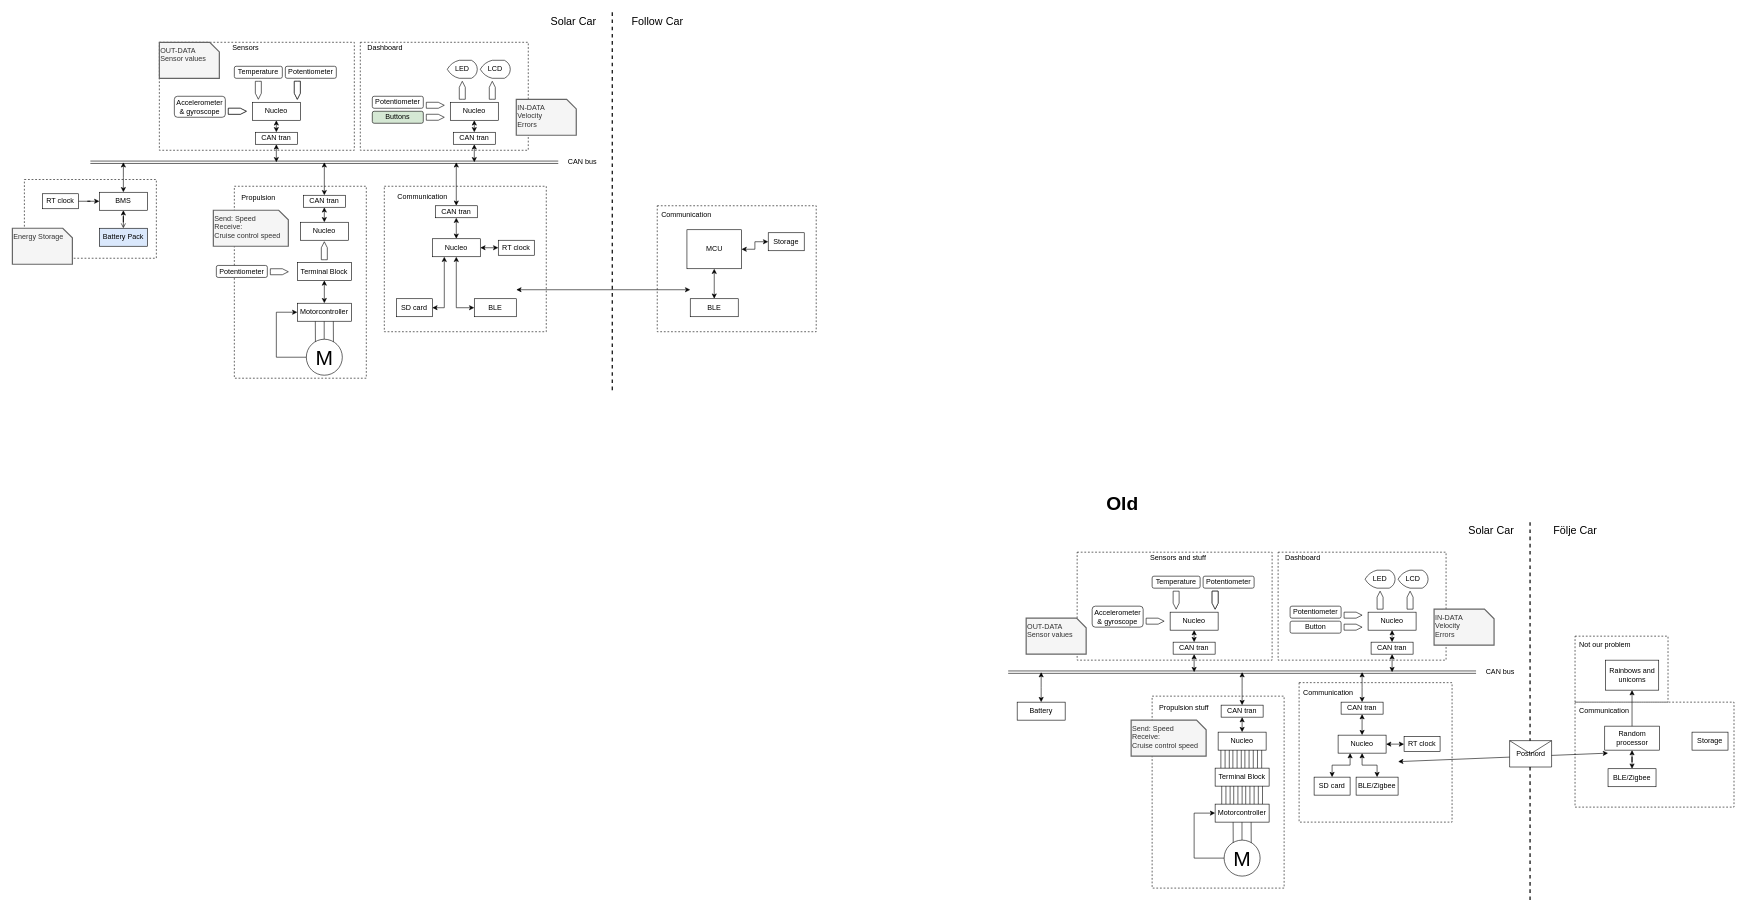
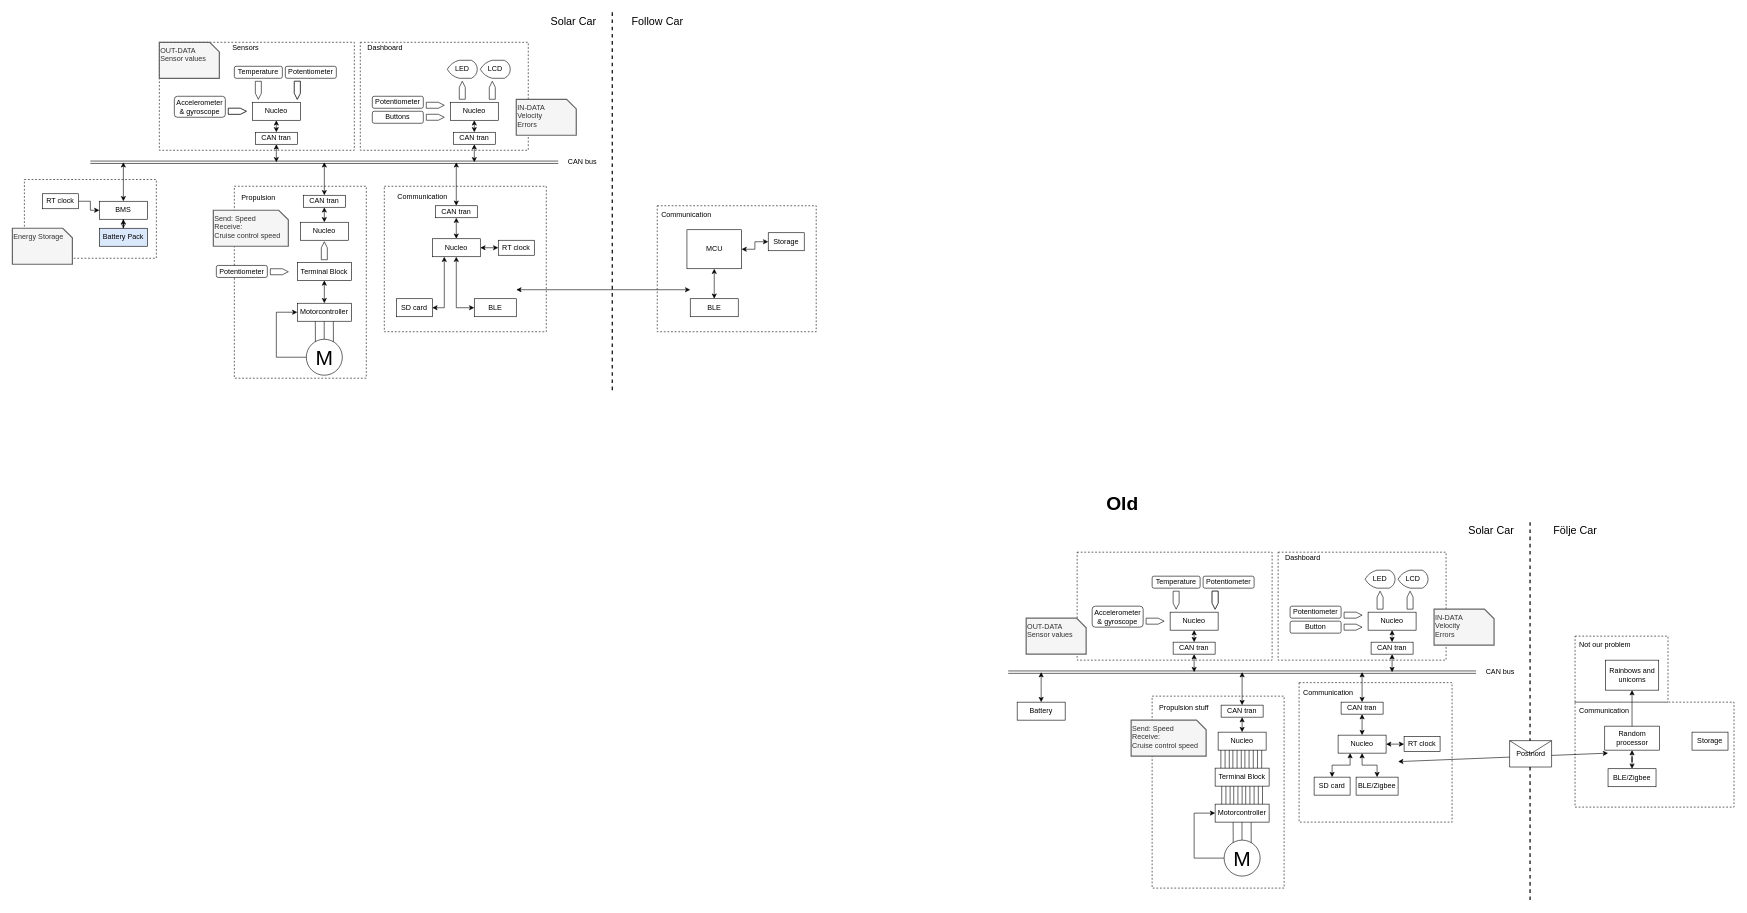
node "Buttons": fillcolor #d5e8d4 -> #ffffff
node "BMS": moved (123, 201) -> (123, 210)
node "Sensors and stuff": removed
